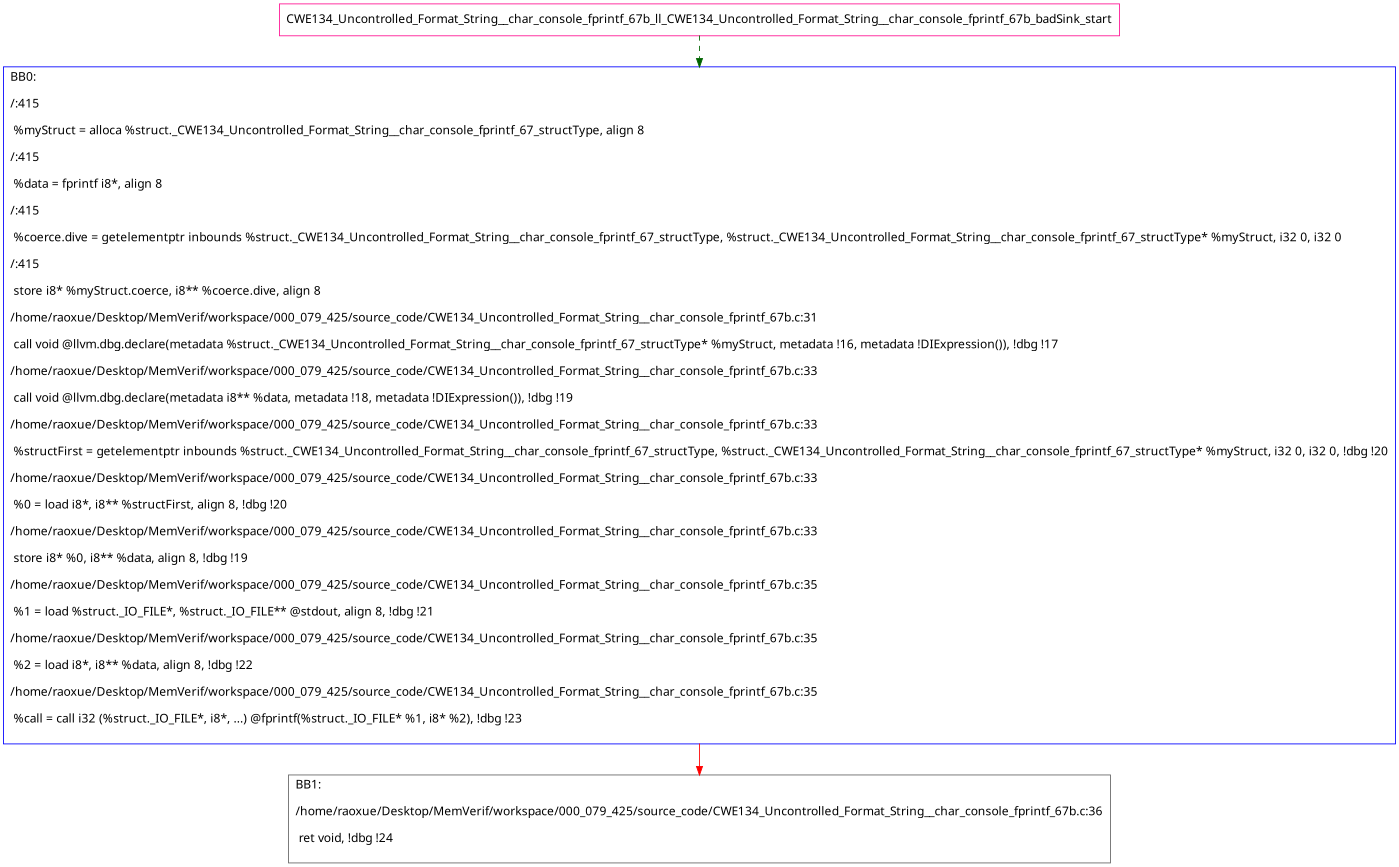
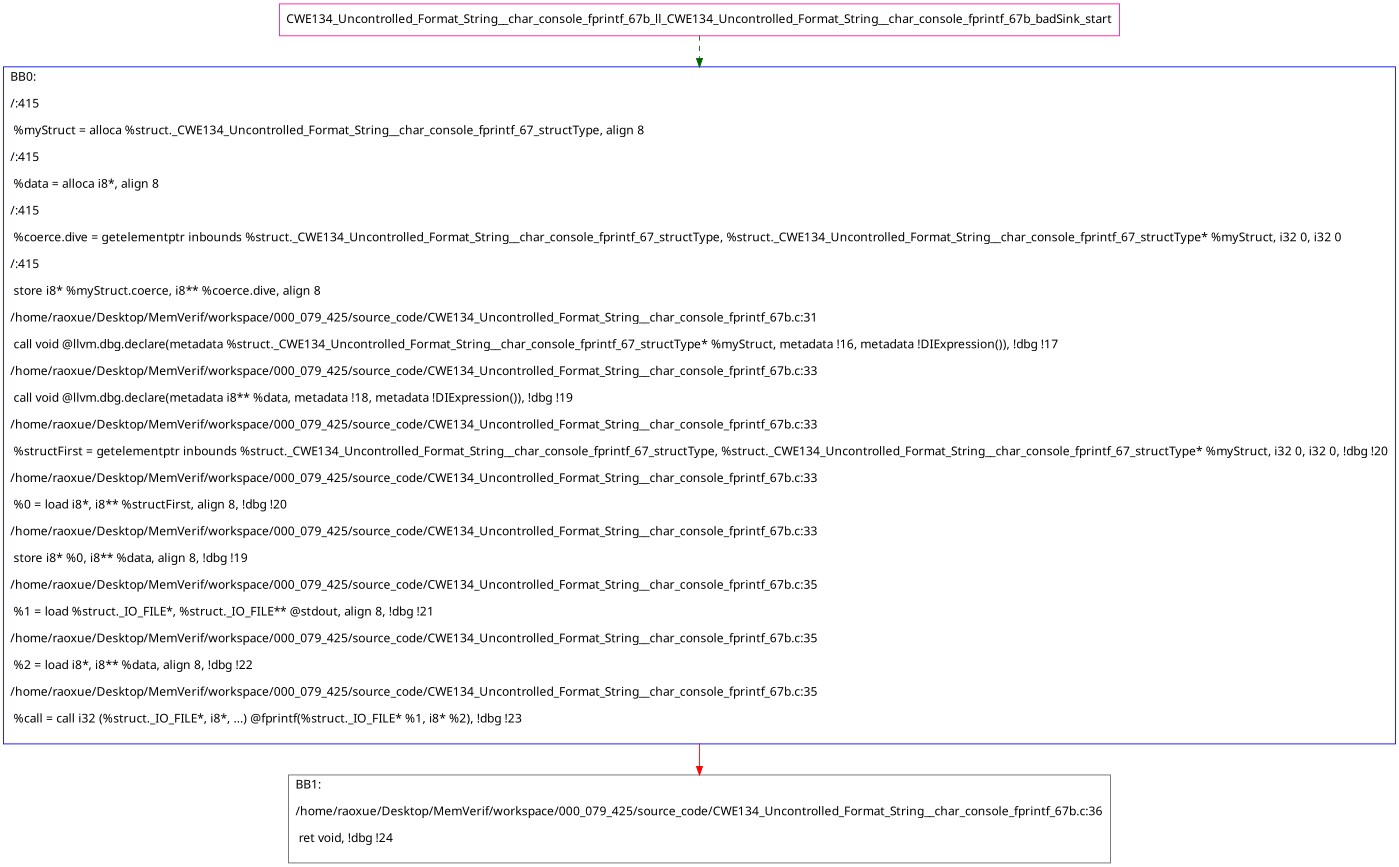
node "BB0:": text "%data = fprintf i8*, align 8" -> "%data = alloca i8*, align 8"
